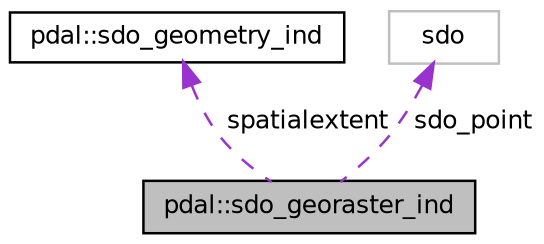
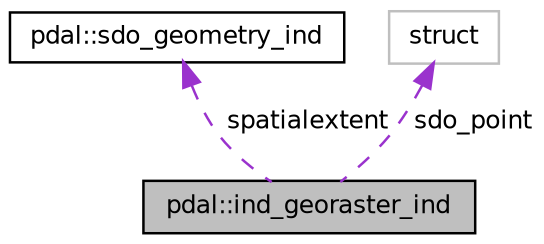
node "sdo": label "sdo" -> "struct"
node "pdal::sdo_georaster_ind": label "pdal::sdo_georaster_ind" -> "pdal::ind_georaster_ind"
